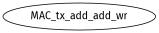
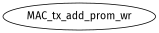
node "MAC_tx_add_add_wr": label "MAC_tx_add_add_wr" -> "MAC_tx_add_prom_wr"
